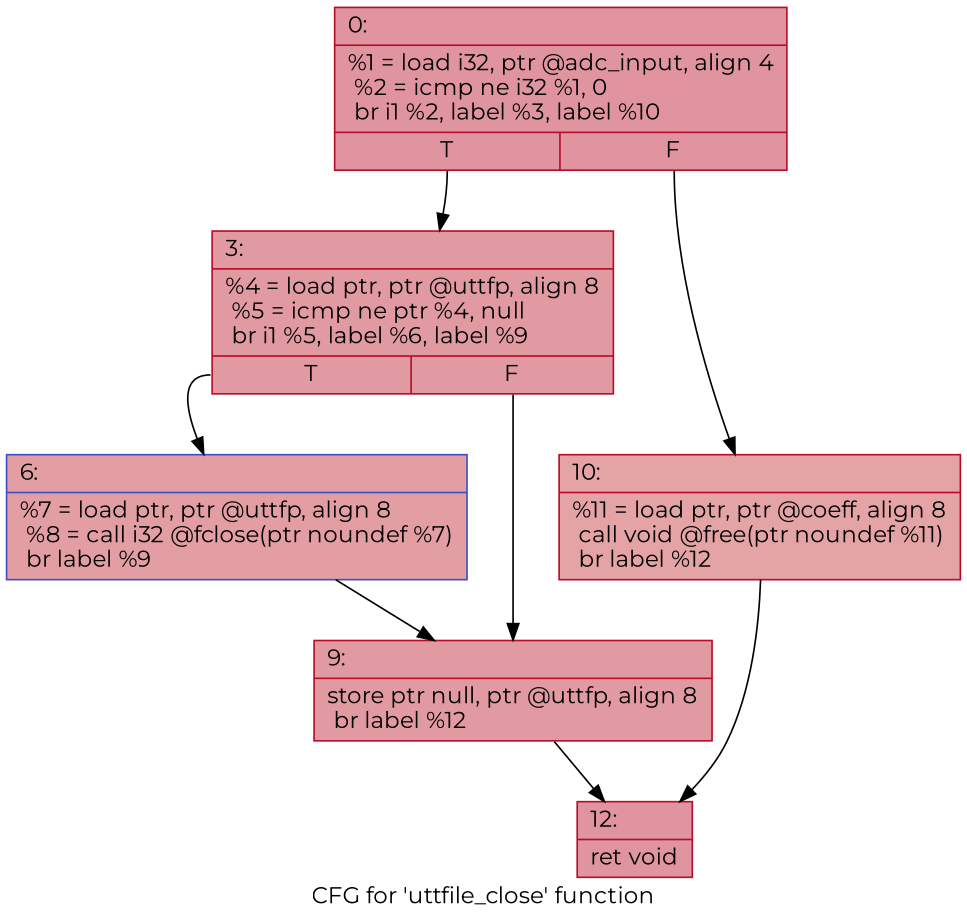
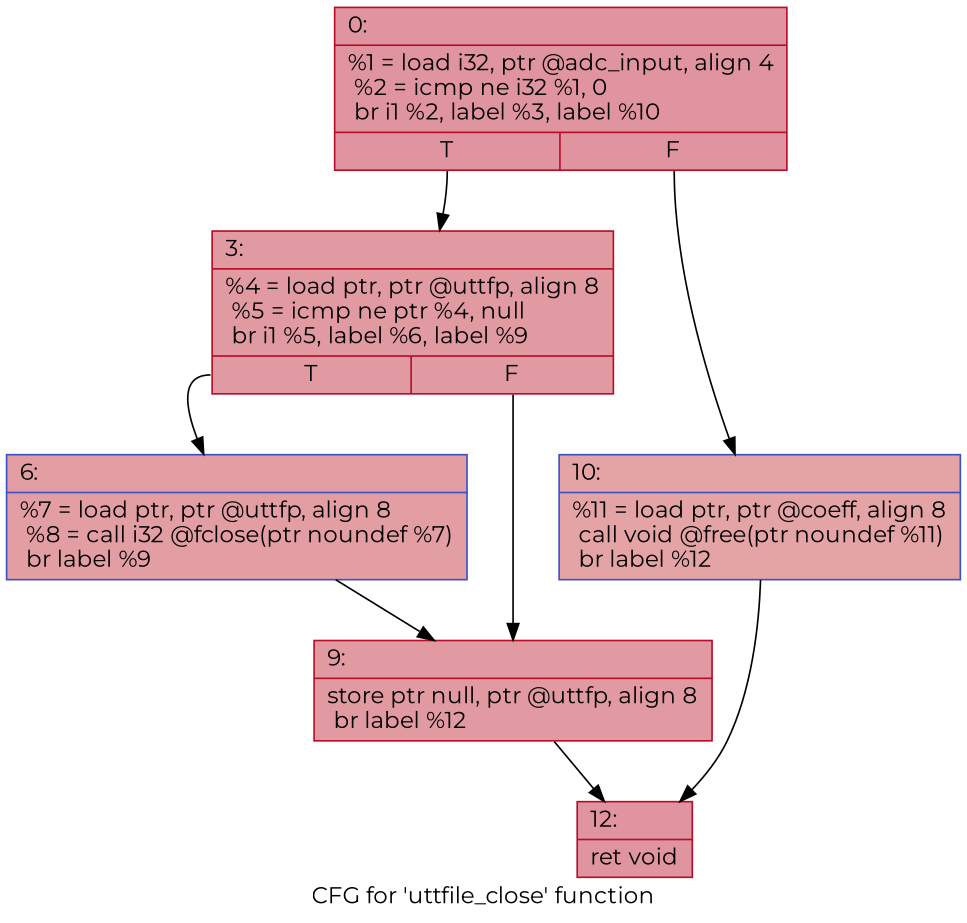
node "10:": color #b70d28ff -> #3d50c3ff
